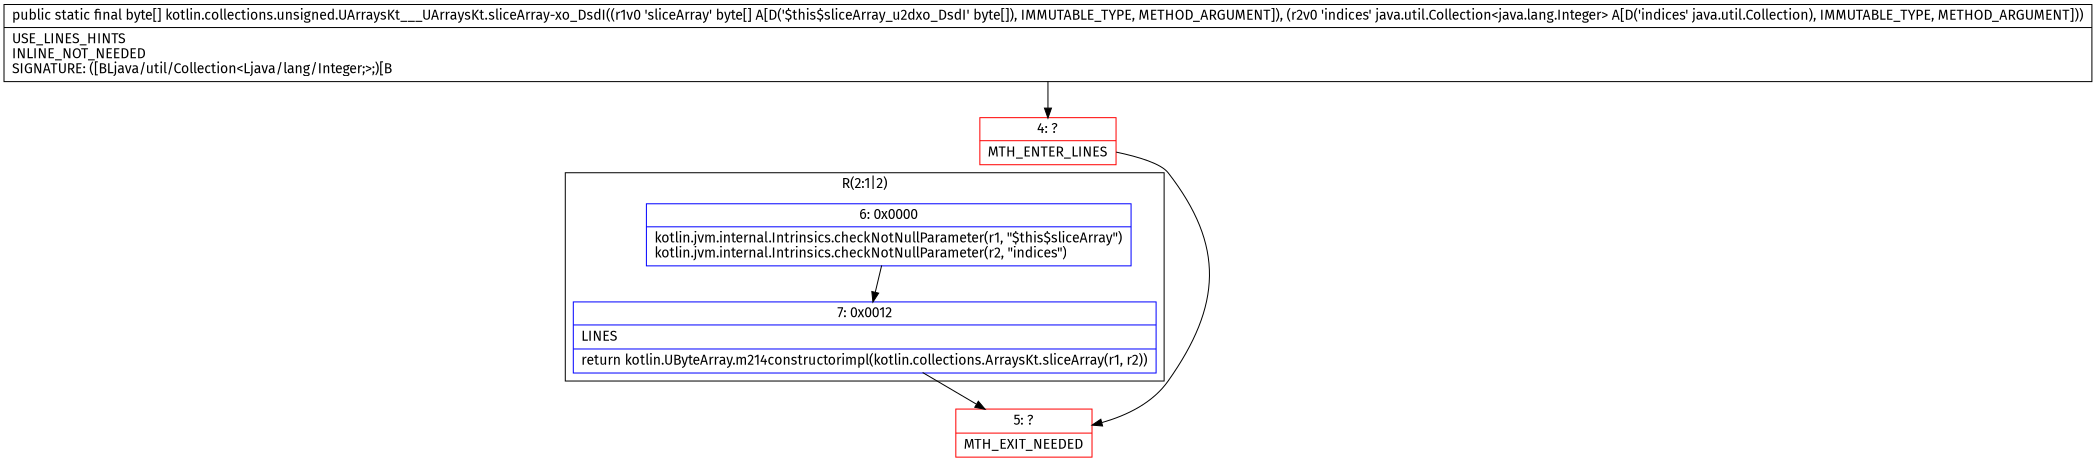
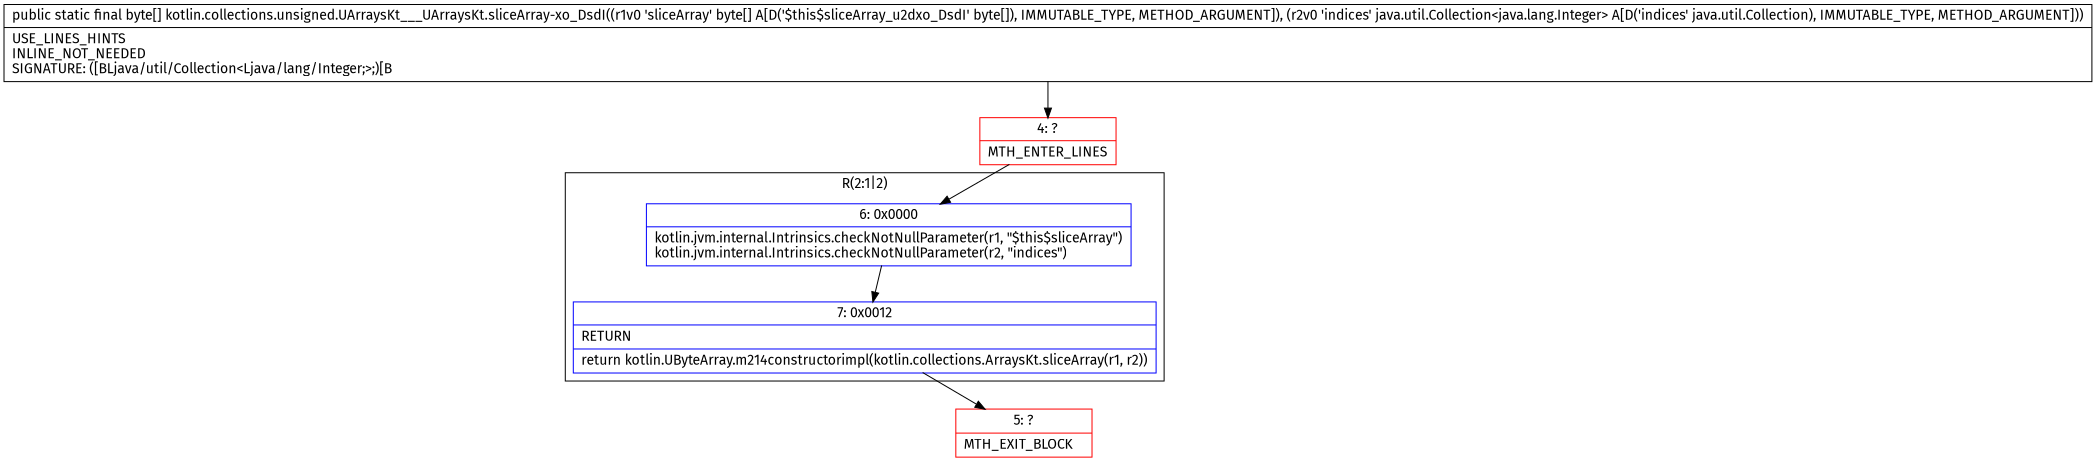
edge "4: ?" -> "5: ?": now "4: ?" -> "6: 0x0000"
node "7: 0x0012": text "LINES" -> "RETURN"
node "5: ?": text "MTH_EXIT_NEEDED" -> "MTH_EXIT_BLOCK"
